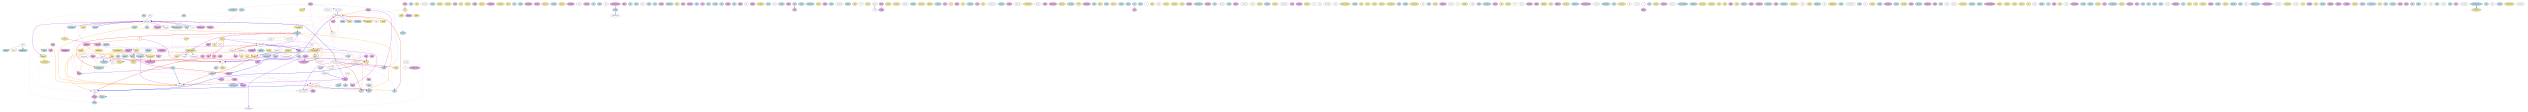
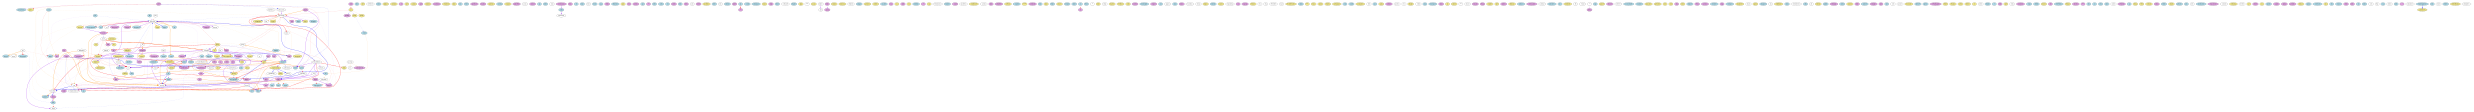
edge "cdegroot" -> "dclapp": now "jimm" -> "dclapp"
